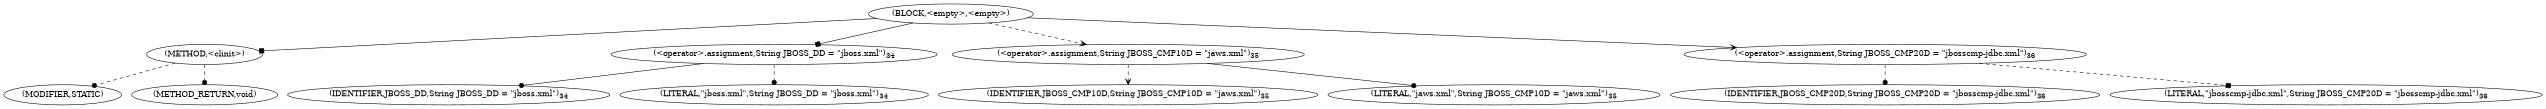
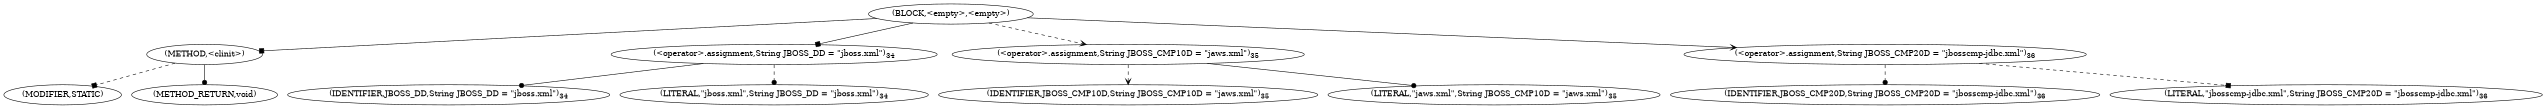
edge "(METHOD,<clinit>)" -> "(METHOD_RETURN,void)": style dashed -> solid
edge "(METHOD,<clinit>)" -> "(MODIFIER,STATIC)": arrowhead dot -> box
